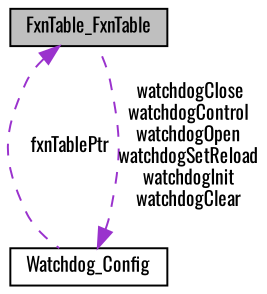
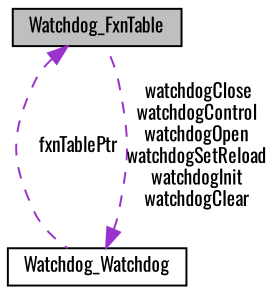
node "FxnTable_FxnTable": label "FxnTable_FxnTable" -> "Watchdog_FxnTable"
node "Watchdog_Config": label "Watchdog_Config" -> "Watchdog_Watchdog"
